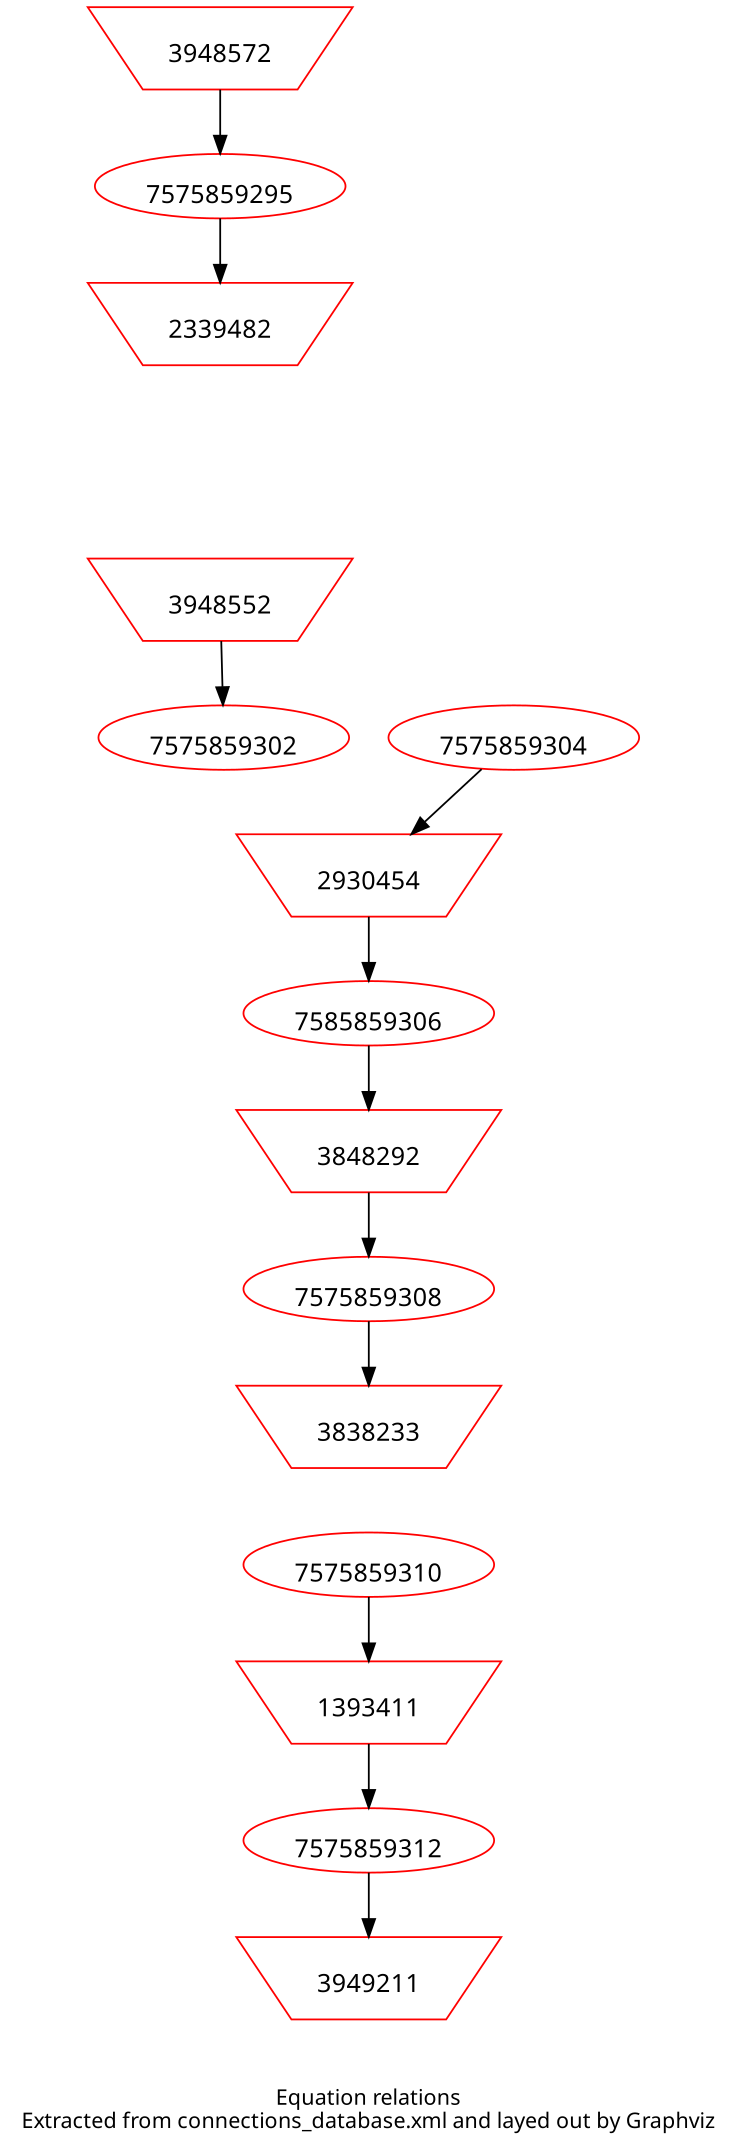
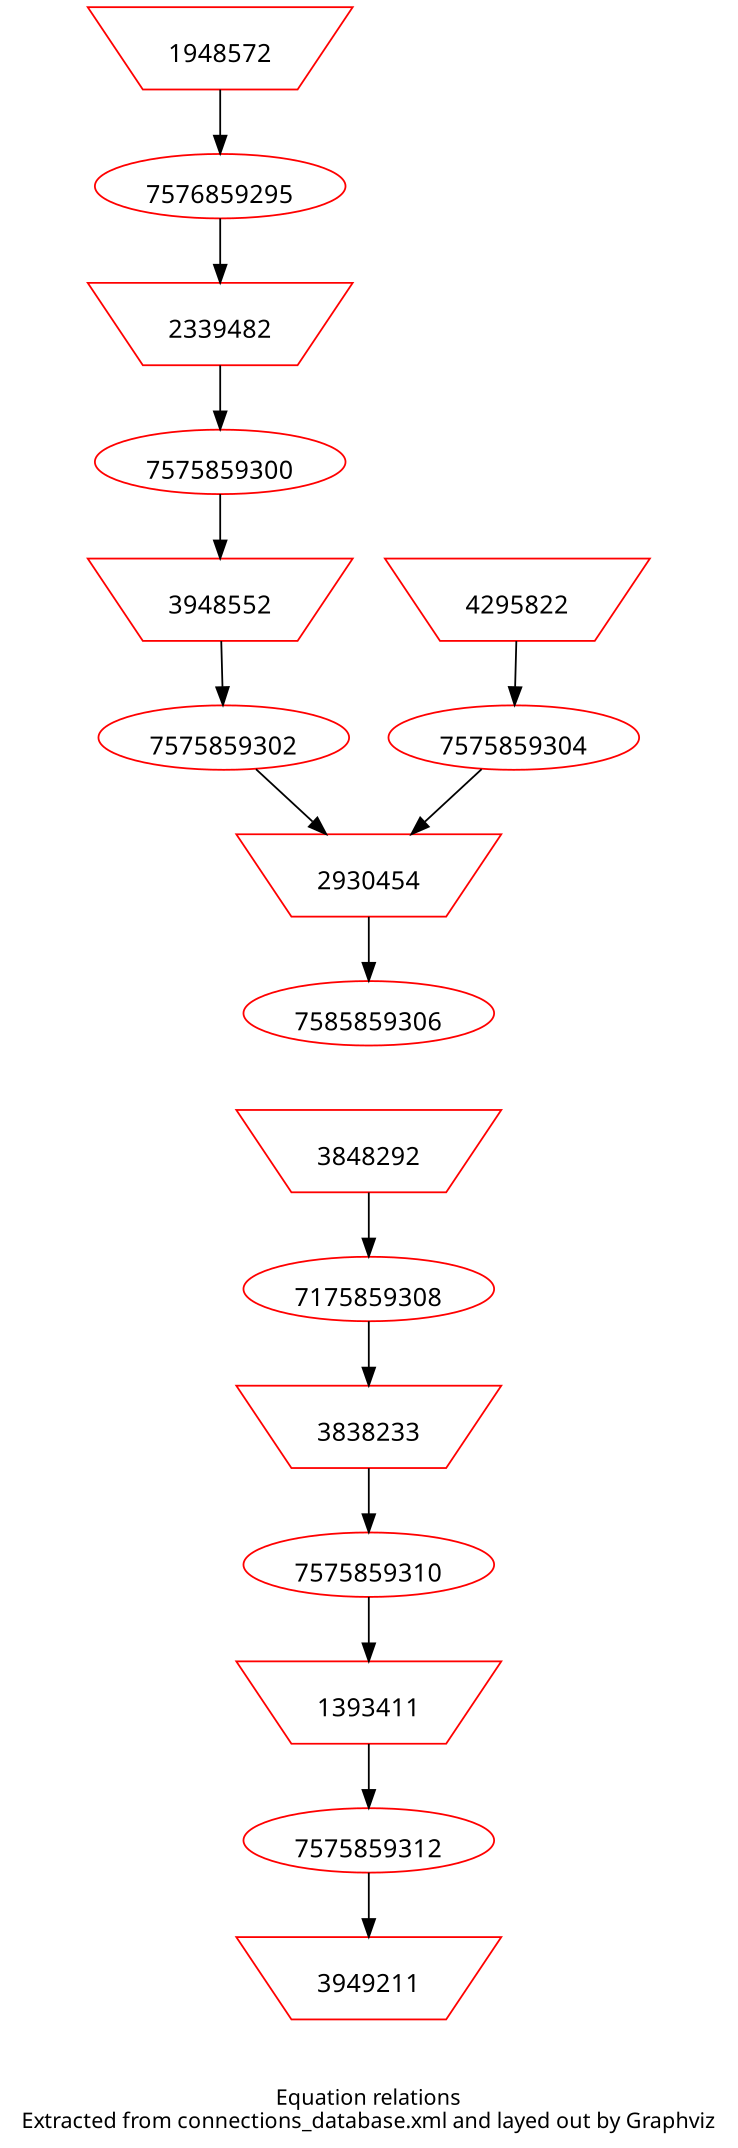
node "3948572": label "3948572" -> "1948572"
node "7575859295": label "7575859295" -> "7576859295"
node "7575859300": added
node "4295822": added
edge "7575859302" -> "2930454": added
edge "7585859306" -> "3848292": removed
node "7575859308": label "7575859308" -> "7175859308"
edge "3838233" -> "7575859310": added
